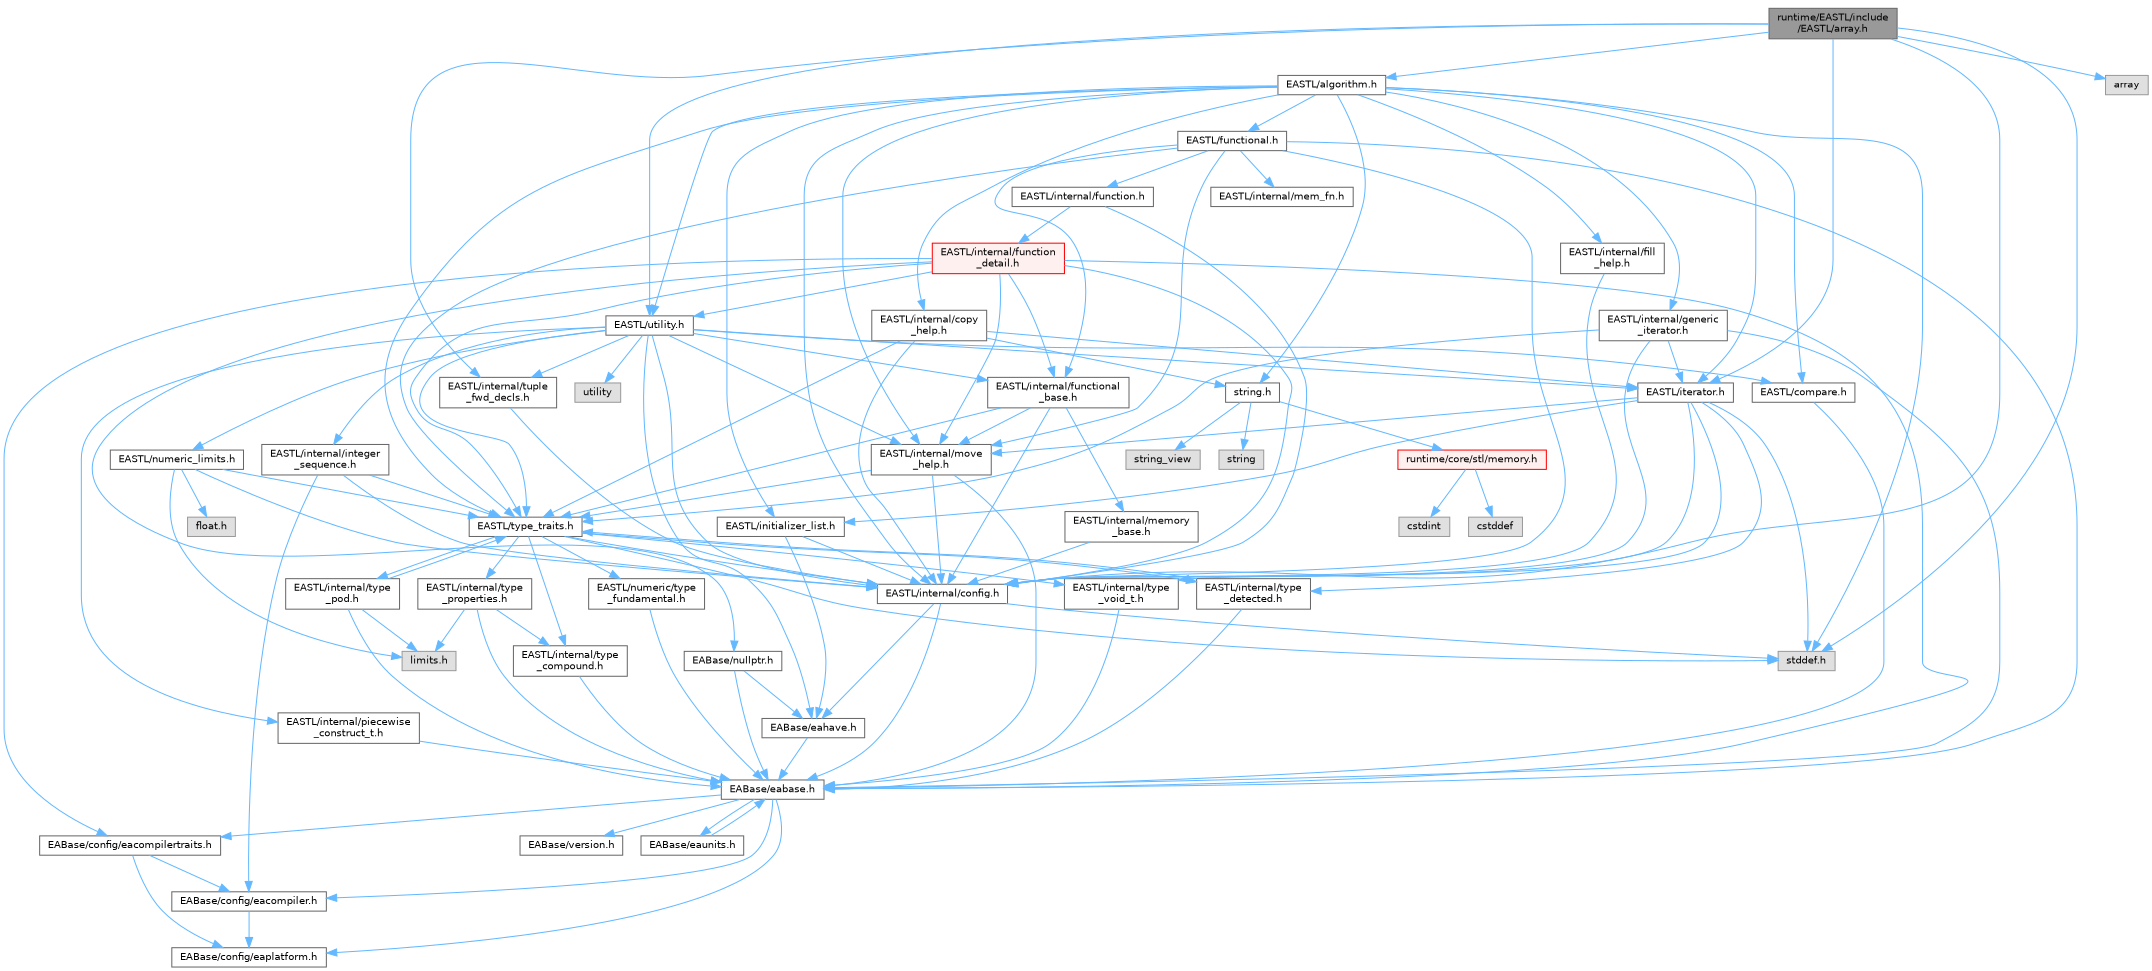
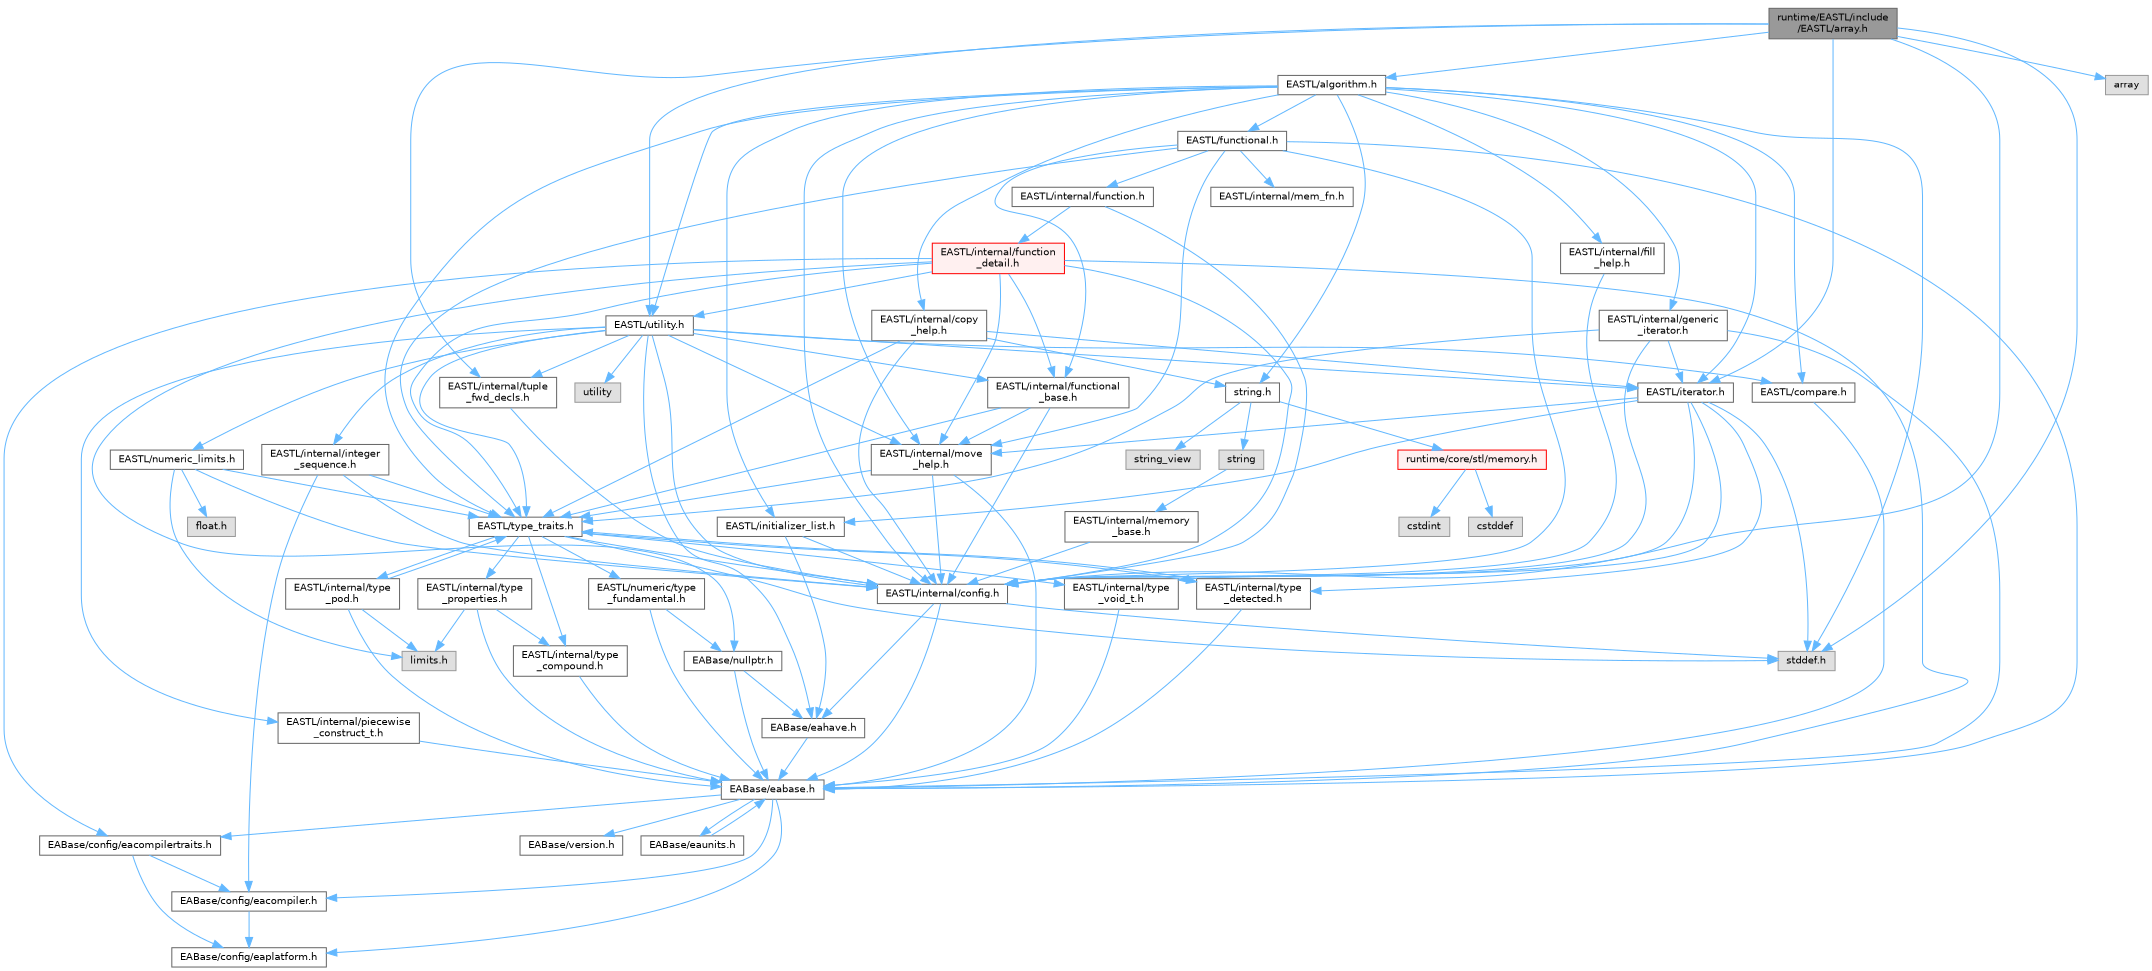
edge "EASTL/internal/functional _base.h" -> "EASTL/internal/memory _base.h": now "string" -> "EASTL/internal/memory _base.h"
edge "EASTL/numeric/type _fundamental.h" -> "EABase/nullptr.h": added
